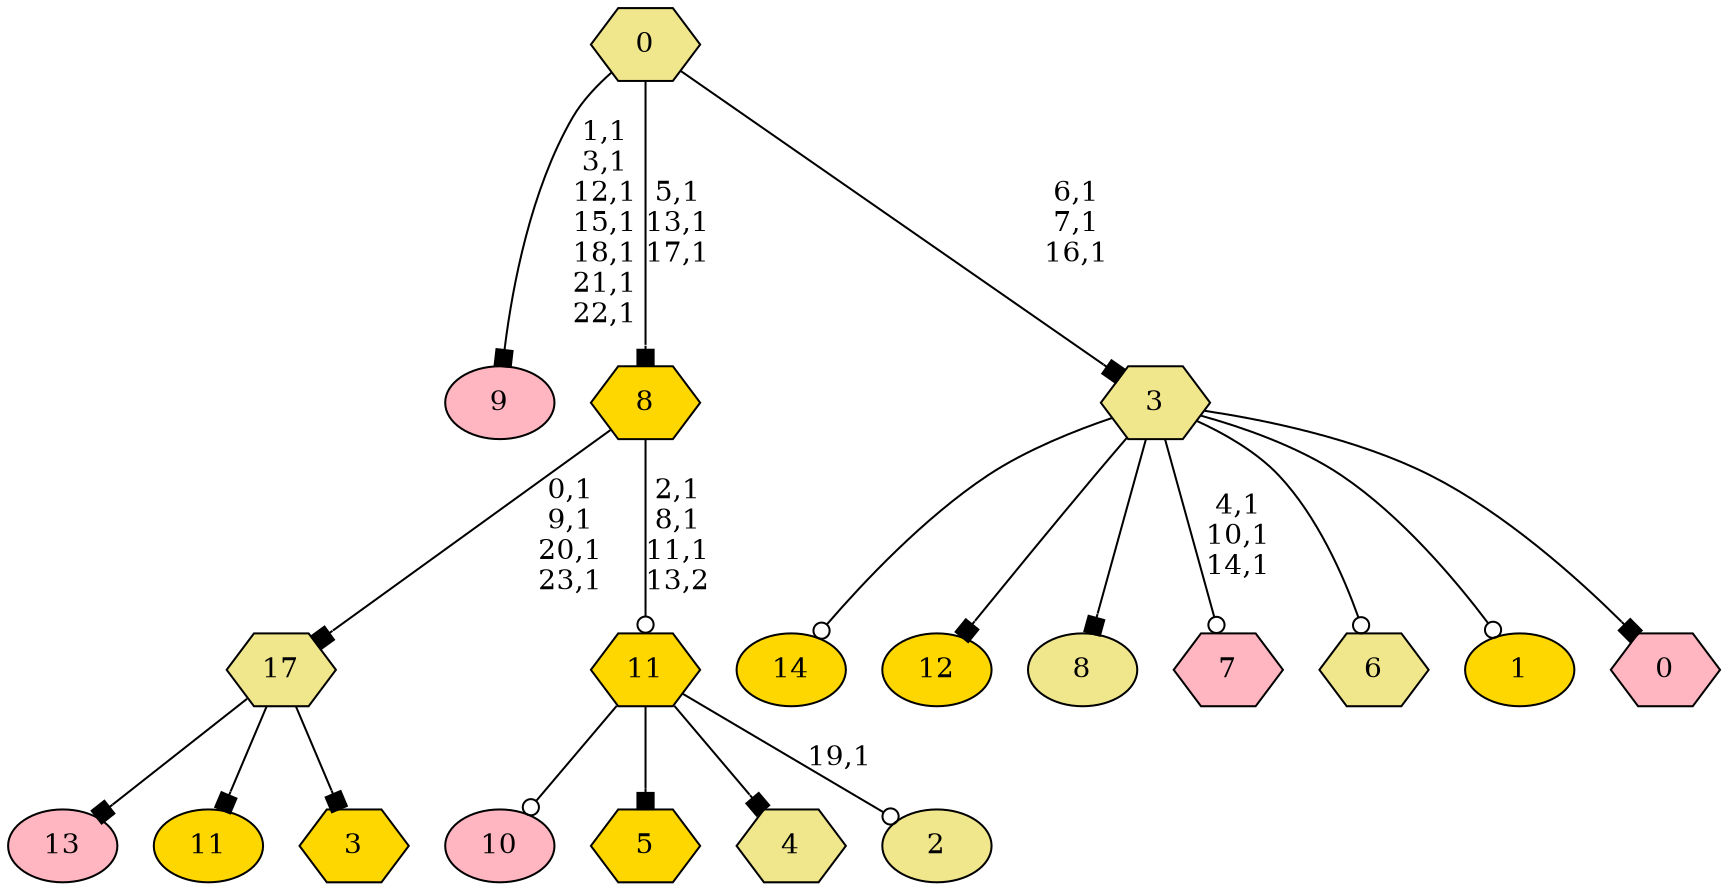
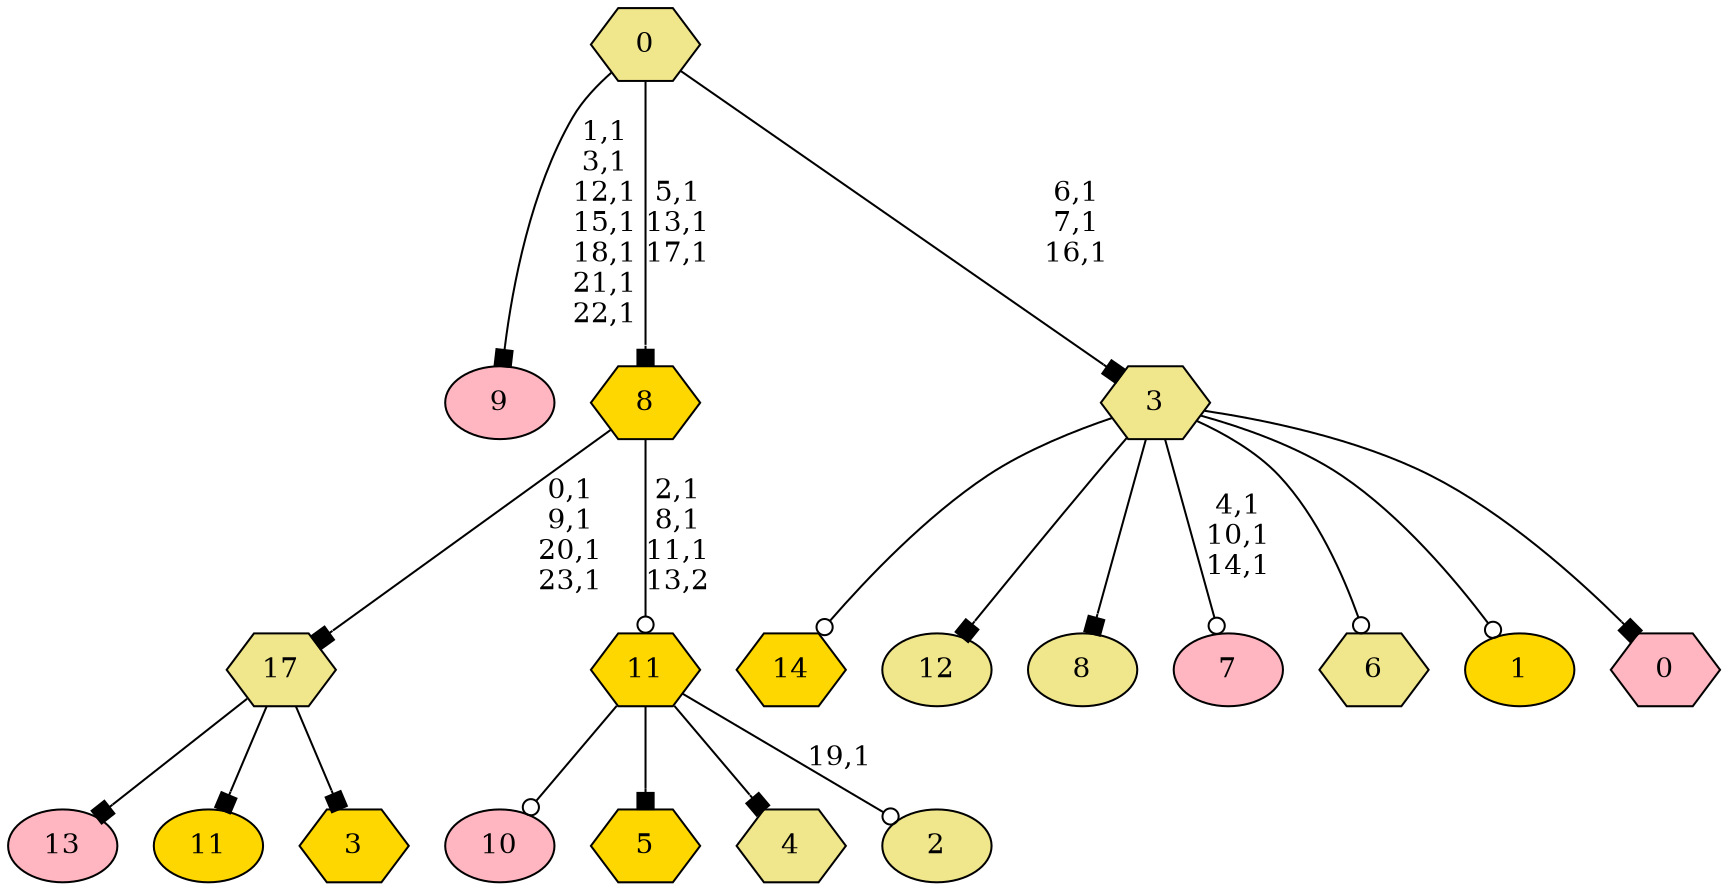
node "14": shape ellipse -> hexagon
node "12": fillcolor gold -> khaki
node "7": shape hexagon -> ellipse
